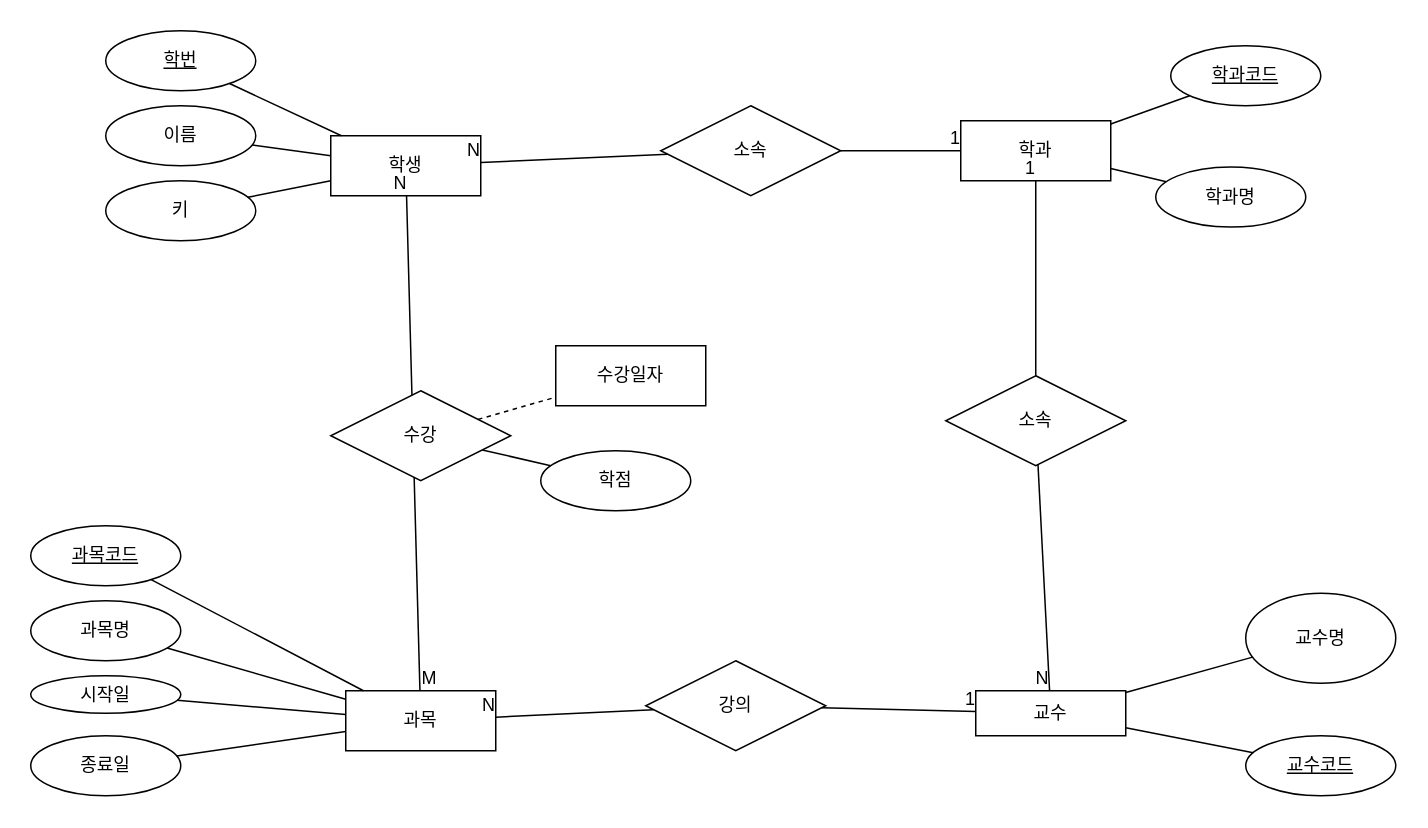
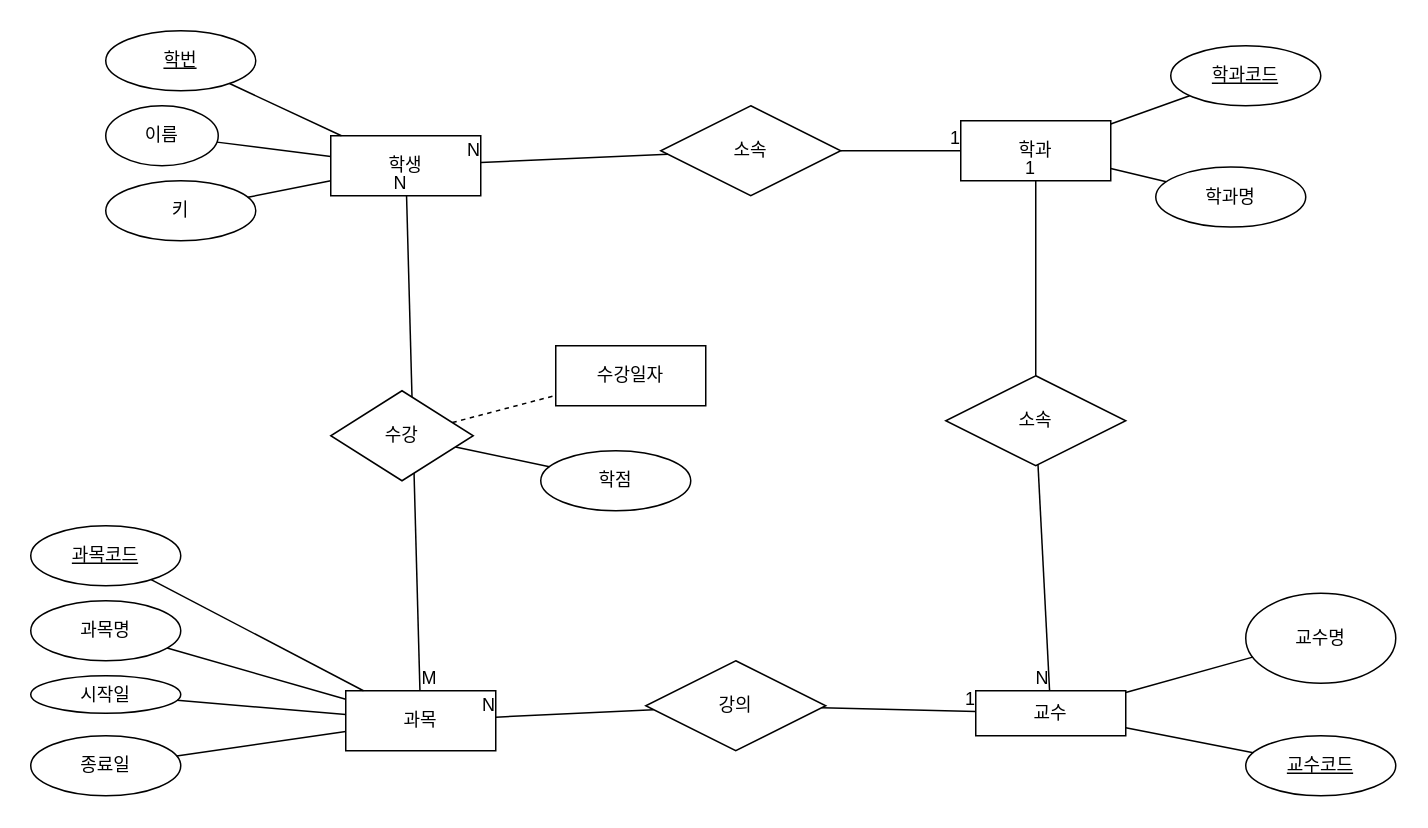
node "이름": size 150x60 -> 113x60
node "수강": size 180x90 -> 143x90
